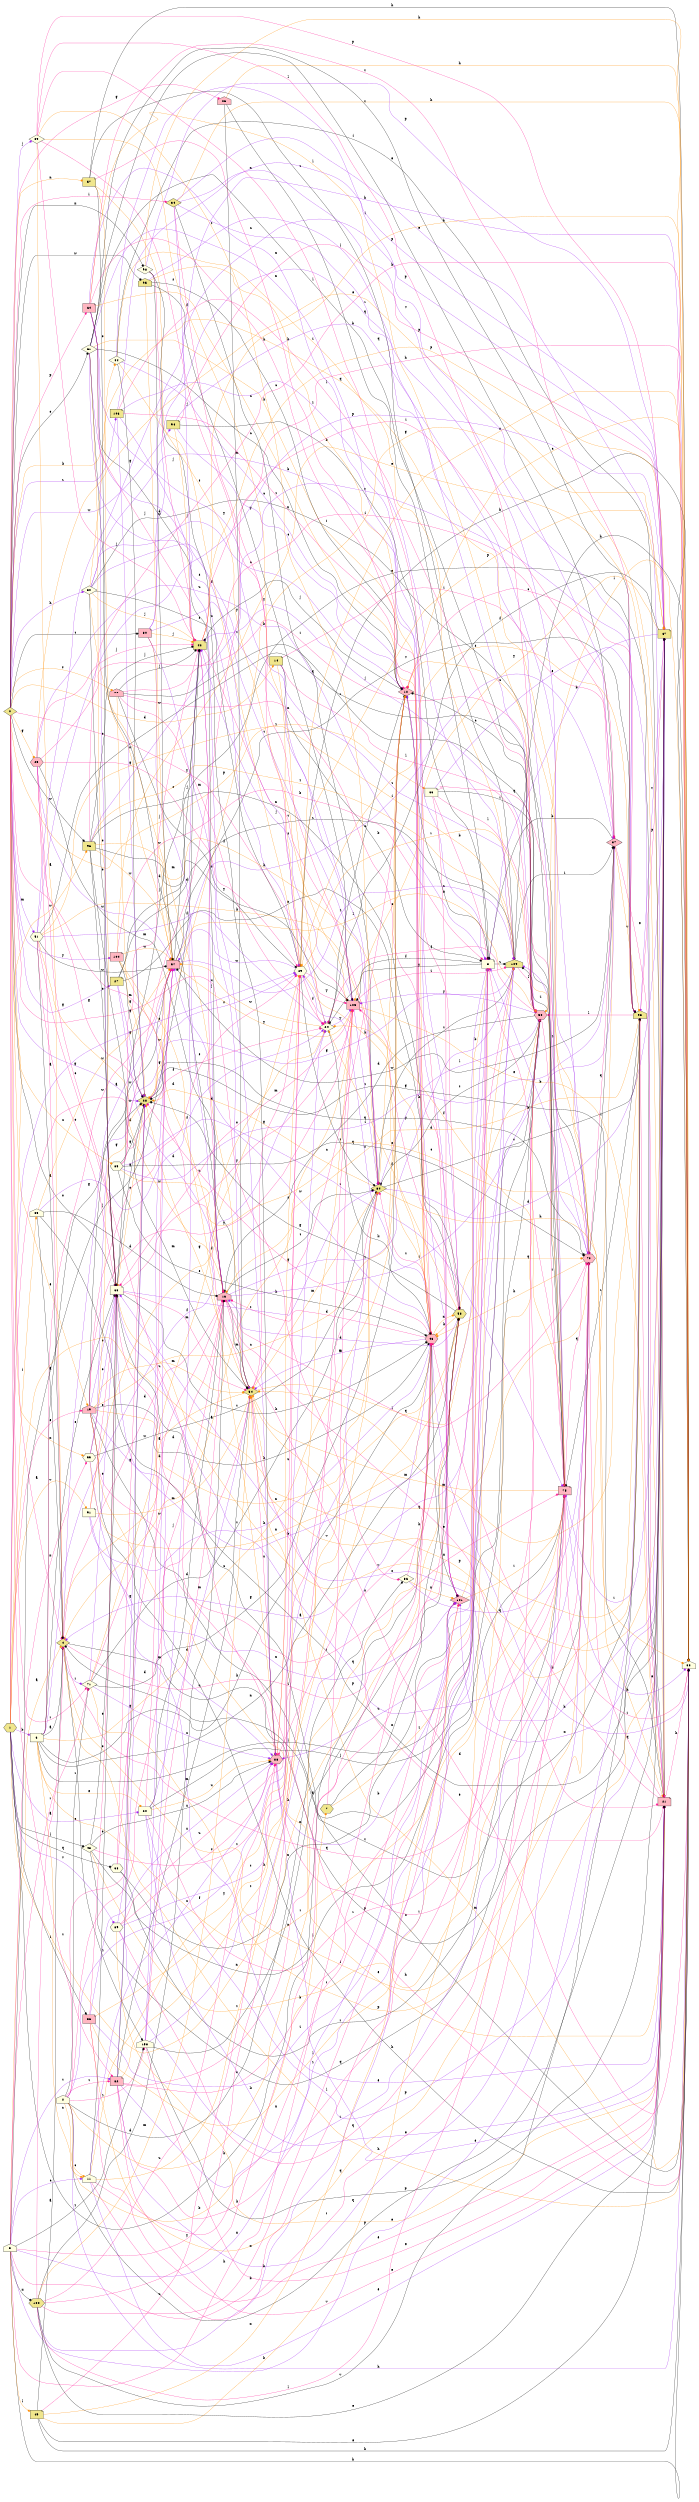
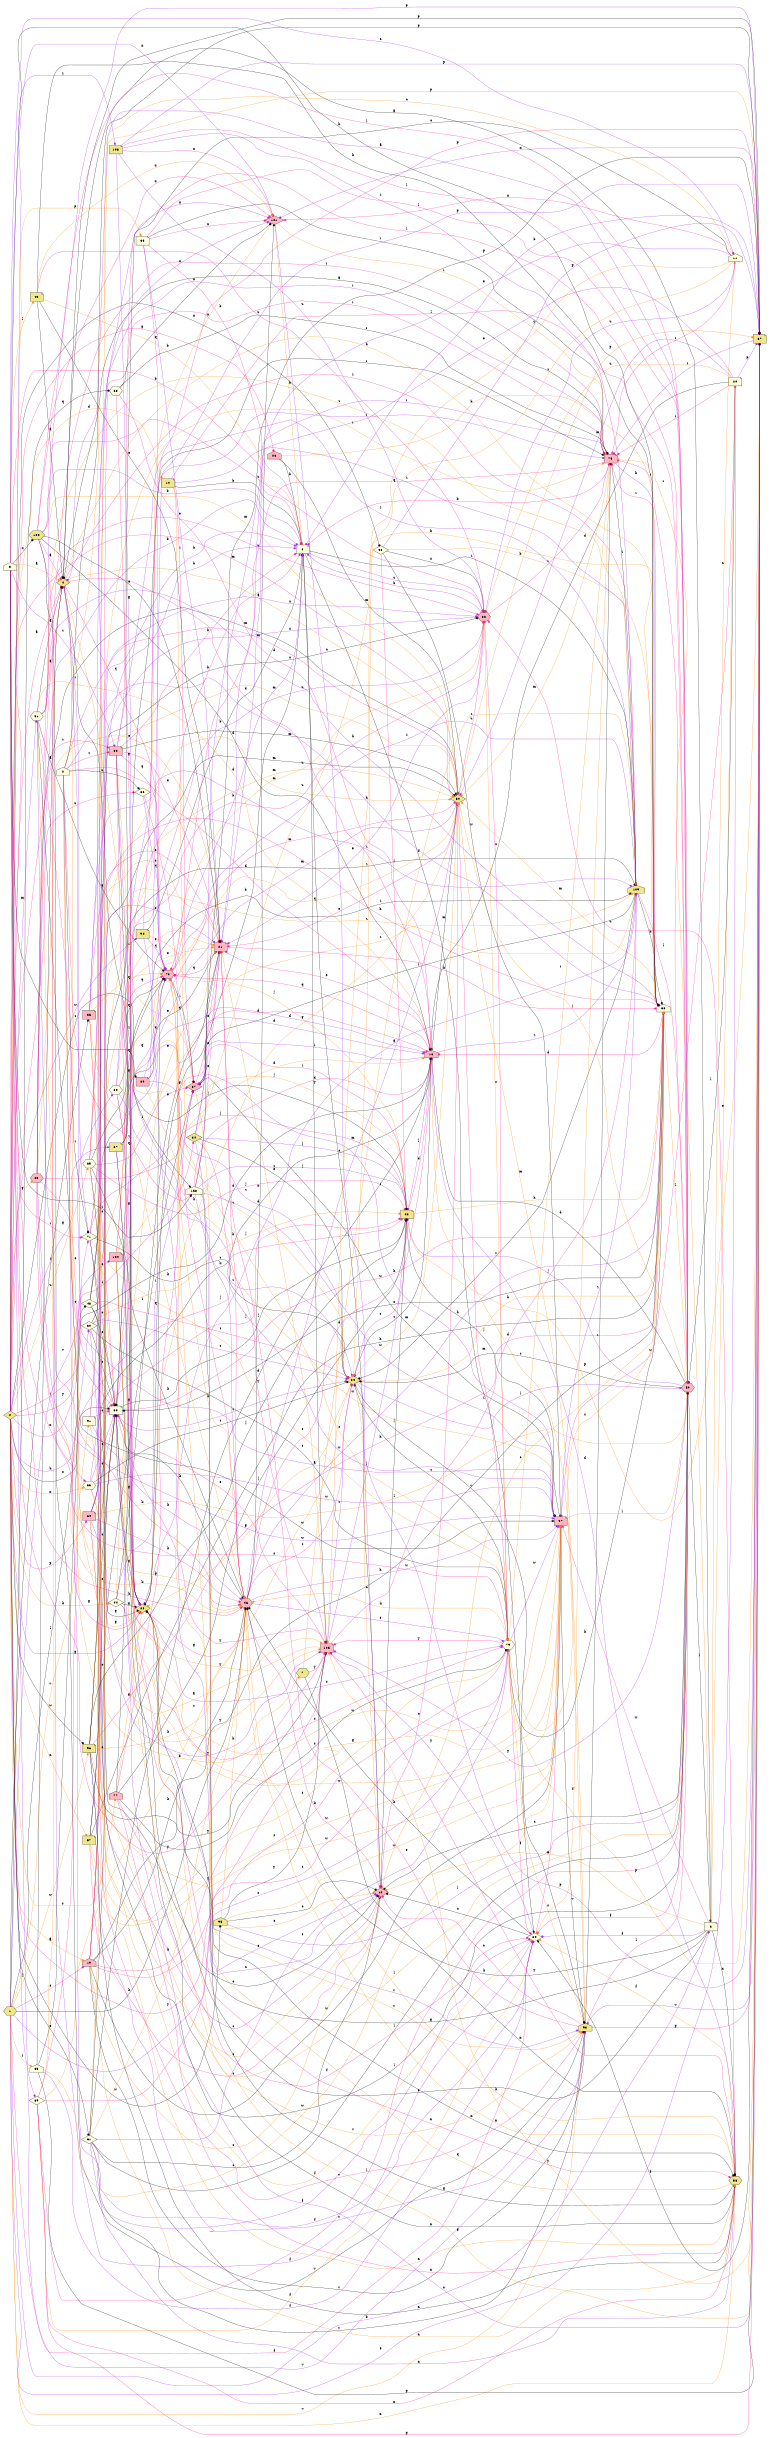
edge "30" -> "75": removed, label "r"
node "29": label "29" -> "79"
edge "24" -> "97": color darkorange -> deeppink
edge "97" -> "105": now "104" -> "105"
edge "28" -> "63": now "85" -> "63"
edge "84" -> "67": label "d" -> "p"
edge "71" -> "12": label "g" -> "c"
edge "6" -> "50": reversed
